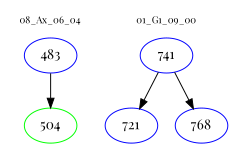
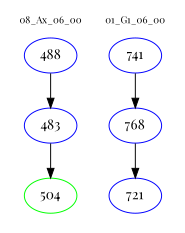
cluster "08_Ax_06_04": label "08_Ax_06_04" -> "08_Ax_06_00"
cluster "01_G1_09_00": label "01_G1_09_00" -> "01_G1_06_00"
node "488": added
edge "741" -> "721": now "768" -> "721"
